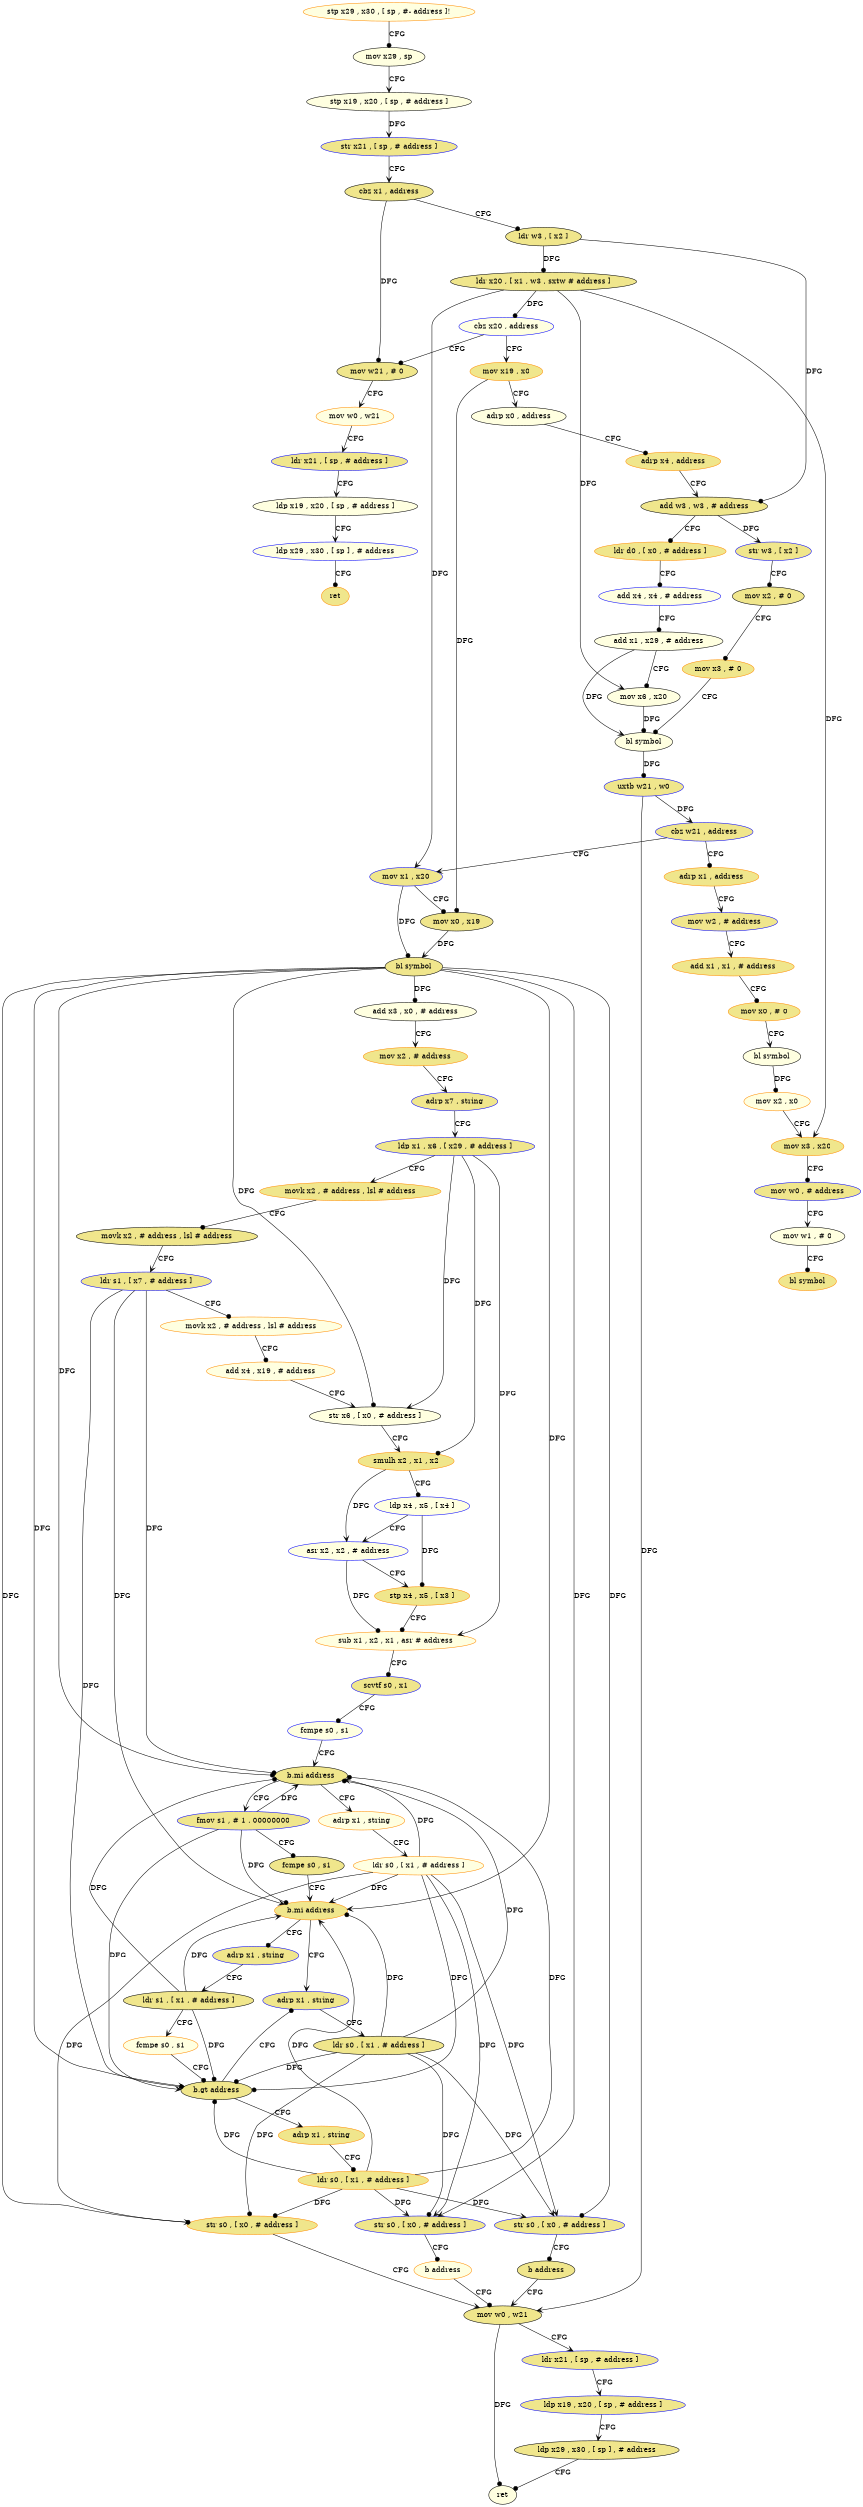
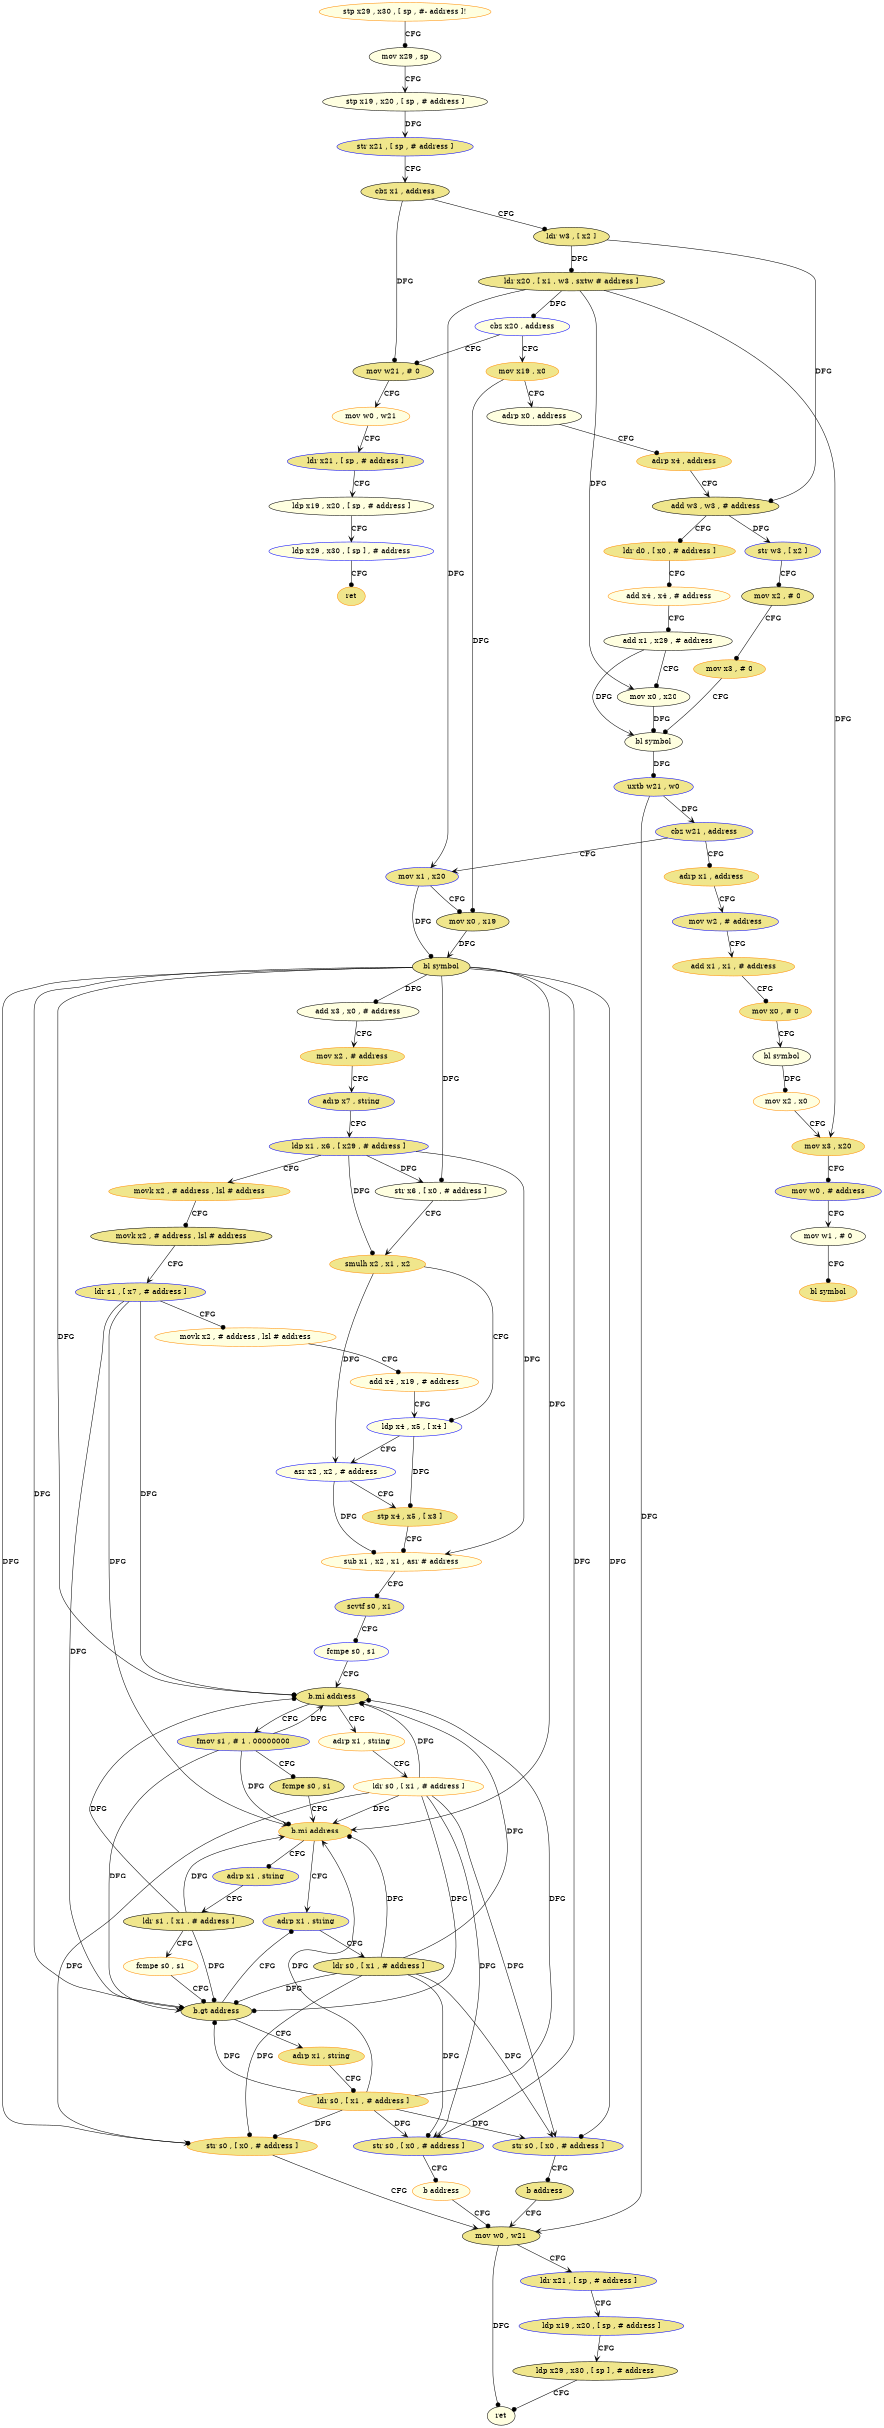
node "add x4 , x4 , # address": color blue -> darkorange
node "mov x6 , x20": label "mov x6 , x20" -> "mov x0 , x20"
edge "add x4 , x19 , # address" -> "str x6 , [ x0 , # address ]": now "add x4 , x19 , # address" -> "ldp x4 , x5 , [ x4 ]"
